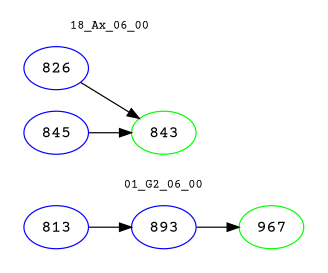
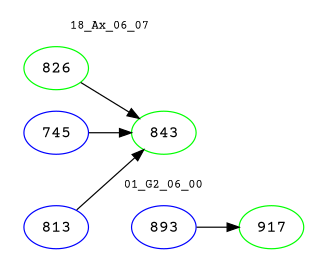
cluster "18_Ax_06_00": label "18_Ax_06_00" -> "18_Ax_06_07"
node "826": color blue -> green
node "845": label "845" -> "745"
edge "813" -> "893": now "813" -> "843"
node "967": label "967" -> "917"
